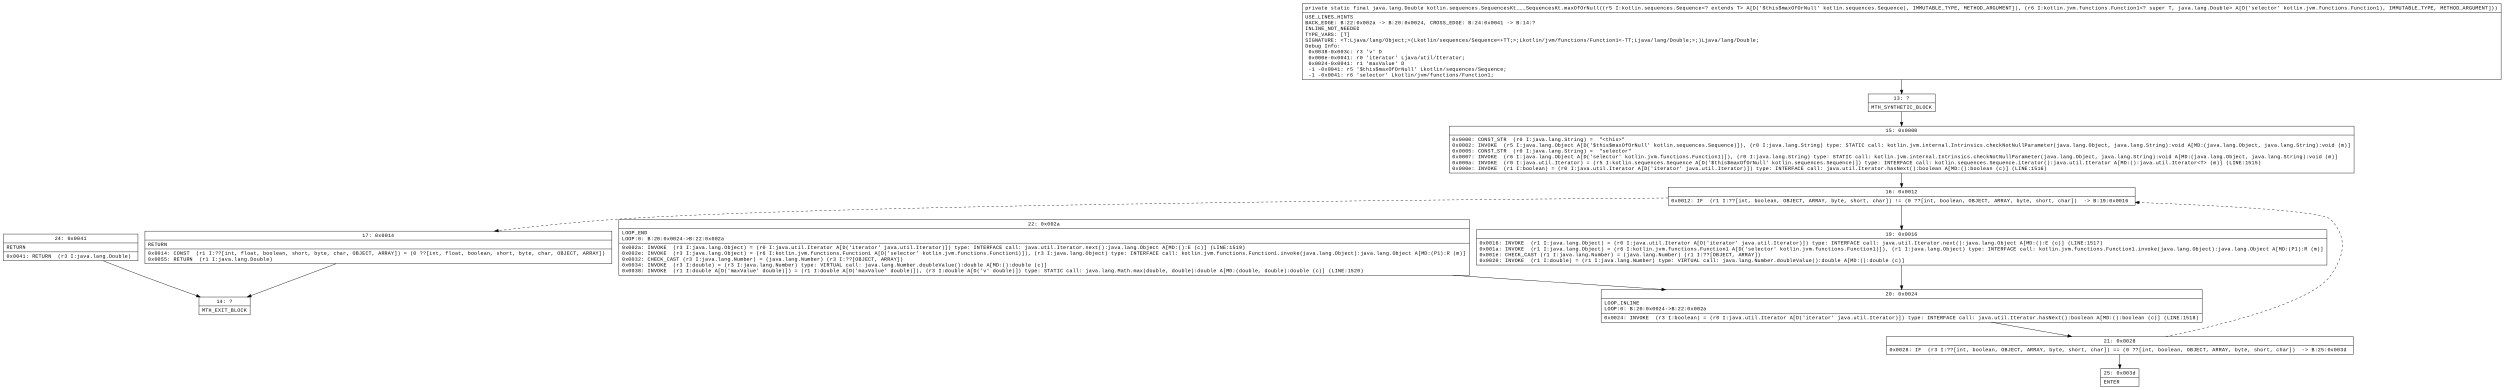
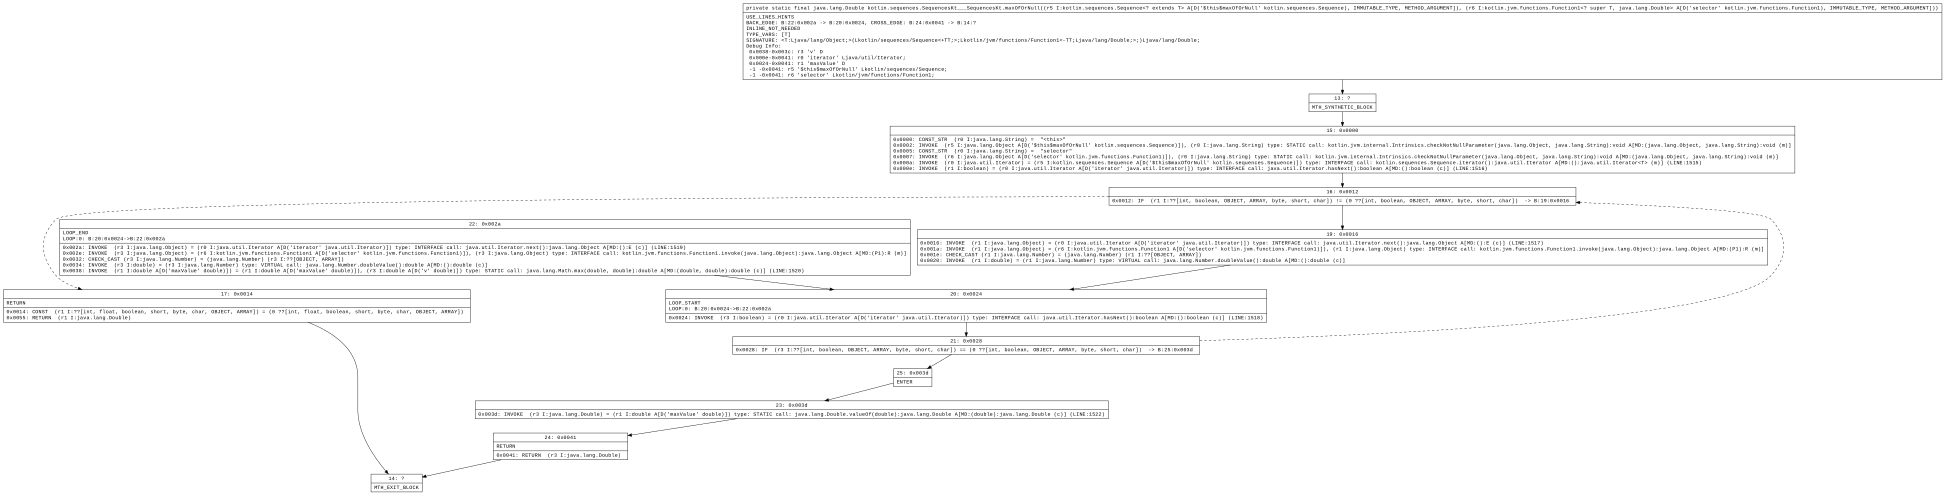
node "20: 0x0024": text "LOOP_INLINE" -> "LOOP_START"
node "23: 0x003d": added
